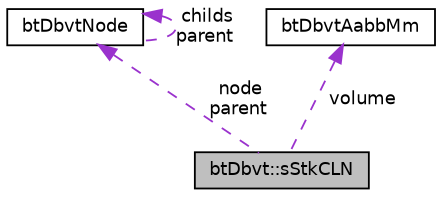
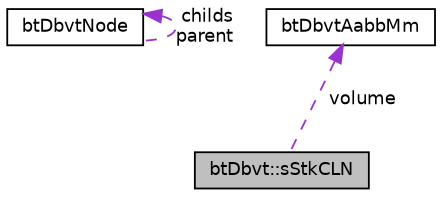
edge "btDbvt::sStkCLN" -> "btDbvtNode": removed, label "node parent"
